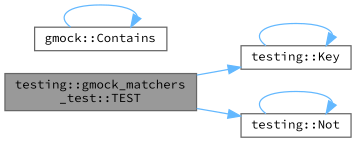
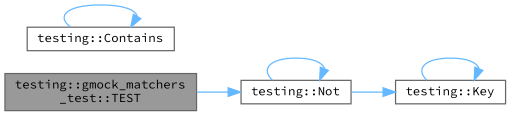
node "gmock::Contains": label "gmock::Contains" -> "testing::Contains"
edge "testing::gmock_matchers _test::TEST" -> "testing::Key": now "testing::Not" -> "testing::Key"
